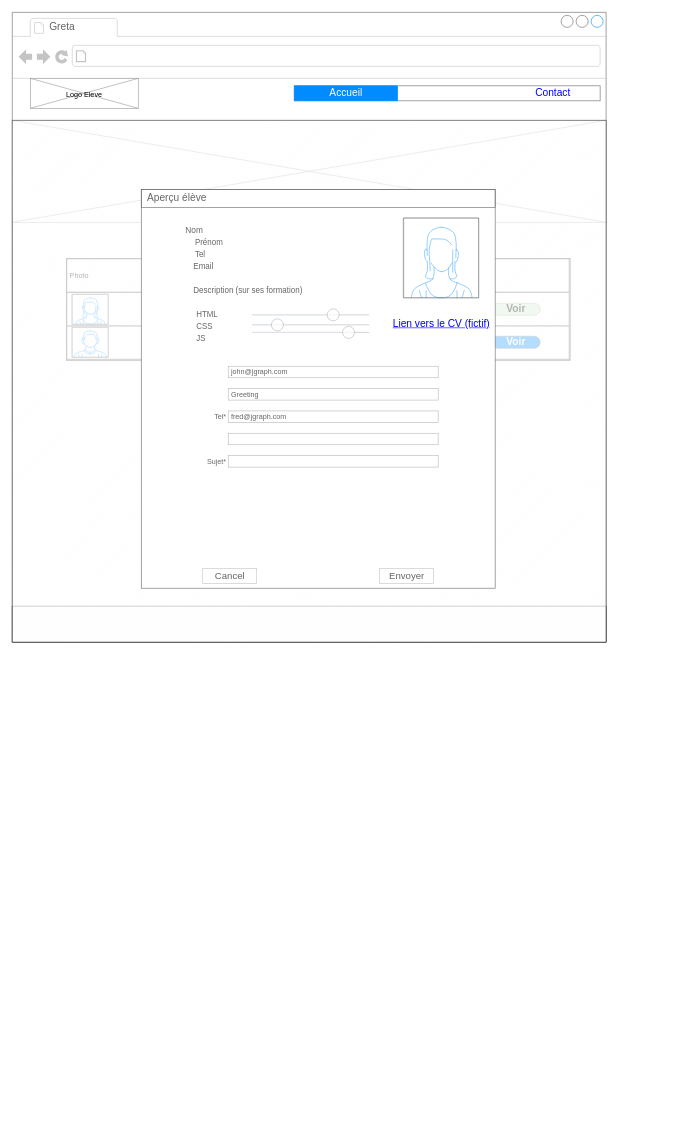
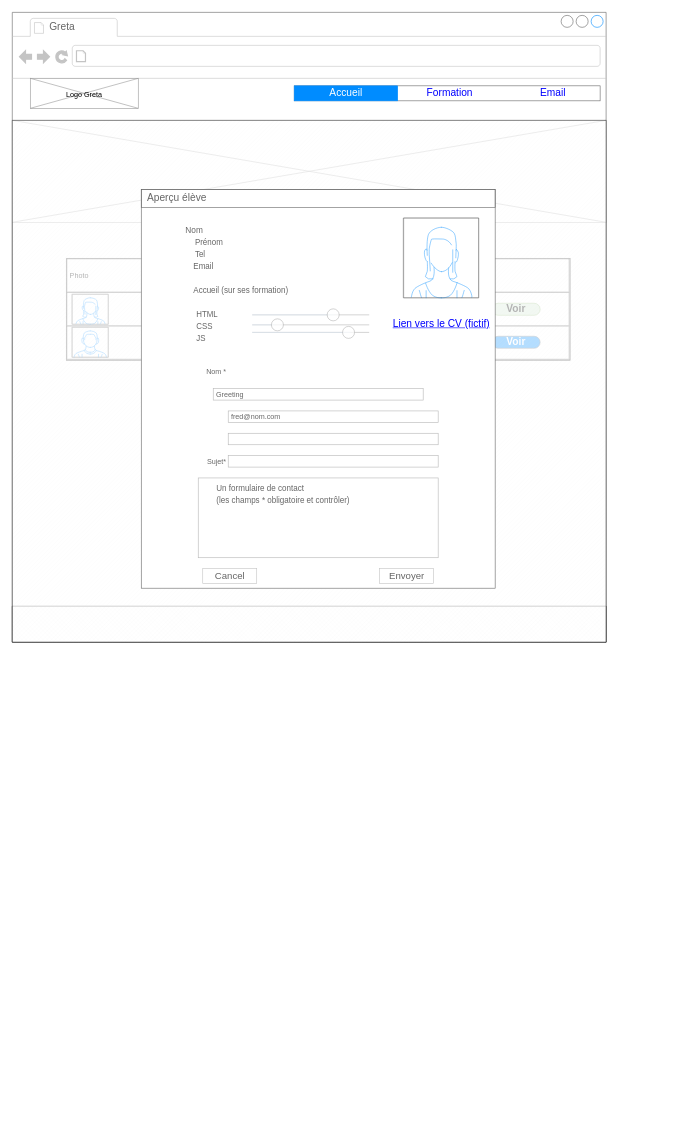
node "Formation": added
node "Contact": label "Contact" -> "Email"
node "Logo Eleve": label "Logo Eleve" -> "Logo Greta"
node "Nom Prénom Tel Email Description (sur ses formation) HTML CSS JS": label "Nom Prénom Tel Email Description (sur ses formation) HTML CSS JS" -> "Nom Prénom Tel Email Accueil (sur ses formation) HTML CSS JS"
node "Nom *": added
node "john@jgraph.com": removed
node "Greeting": moved (333, 394) -> (318, 394)
node "Tel*": removed
node "fred@jgraph.com": label "fred@jgraph.com" -> "fred@nom.com"
node "Un formulaire de contact (les champs * obligatoire et contrôler)": added
